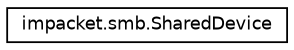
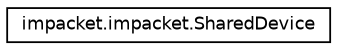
node "impacket.smb.SharedDevice": label "impacket.smb.SharedDevice" -> "impacket.impacket.SharedDevice"
